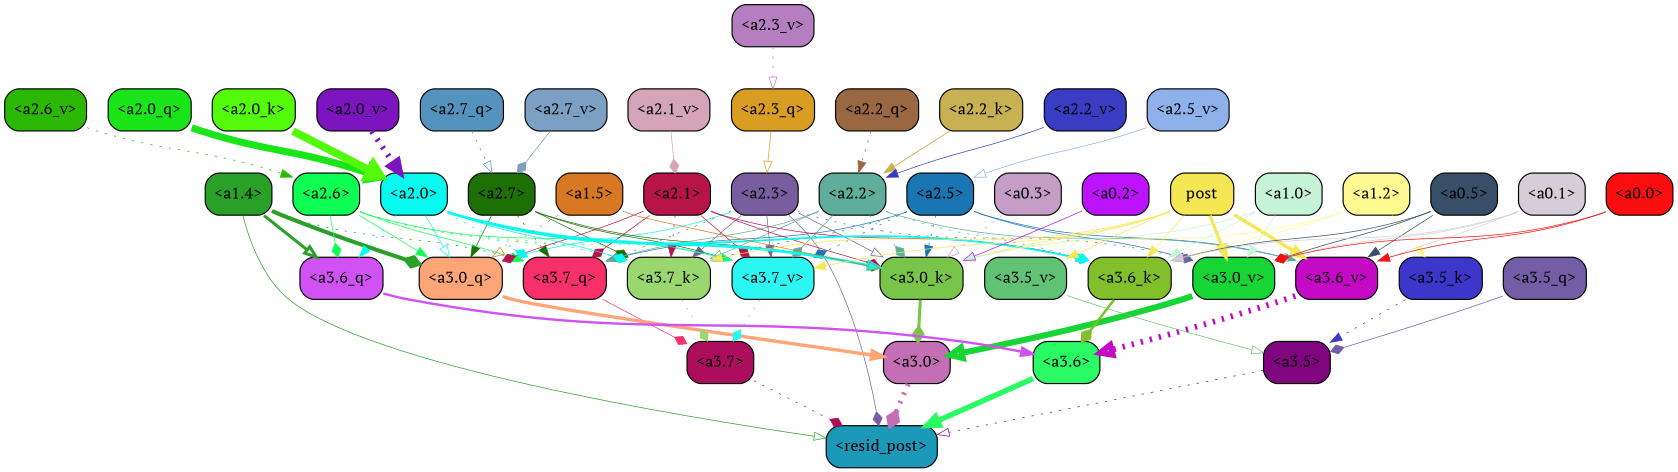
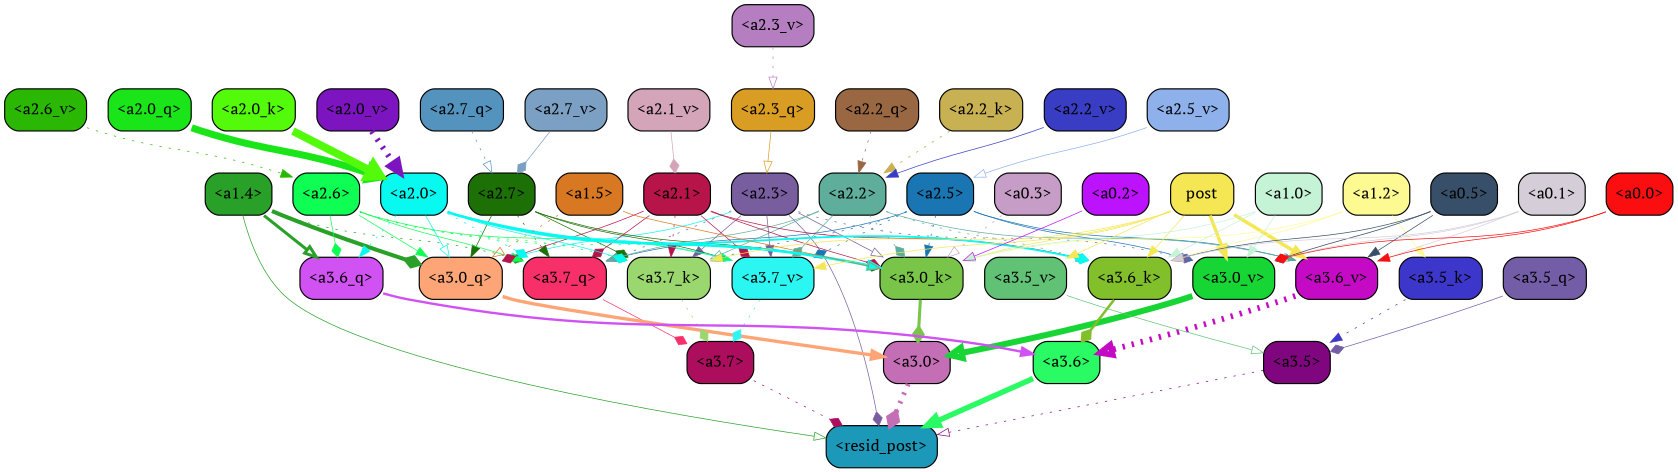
edge "<a2.2_k>" -> "<a2.2>": style bold -> dotted
edge "<a1.4>" -> "<a3.7_q>": arrowhead onormal -> diamond
